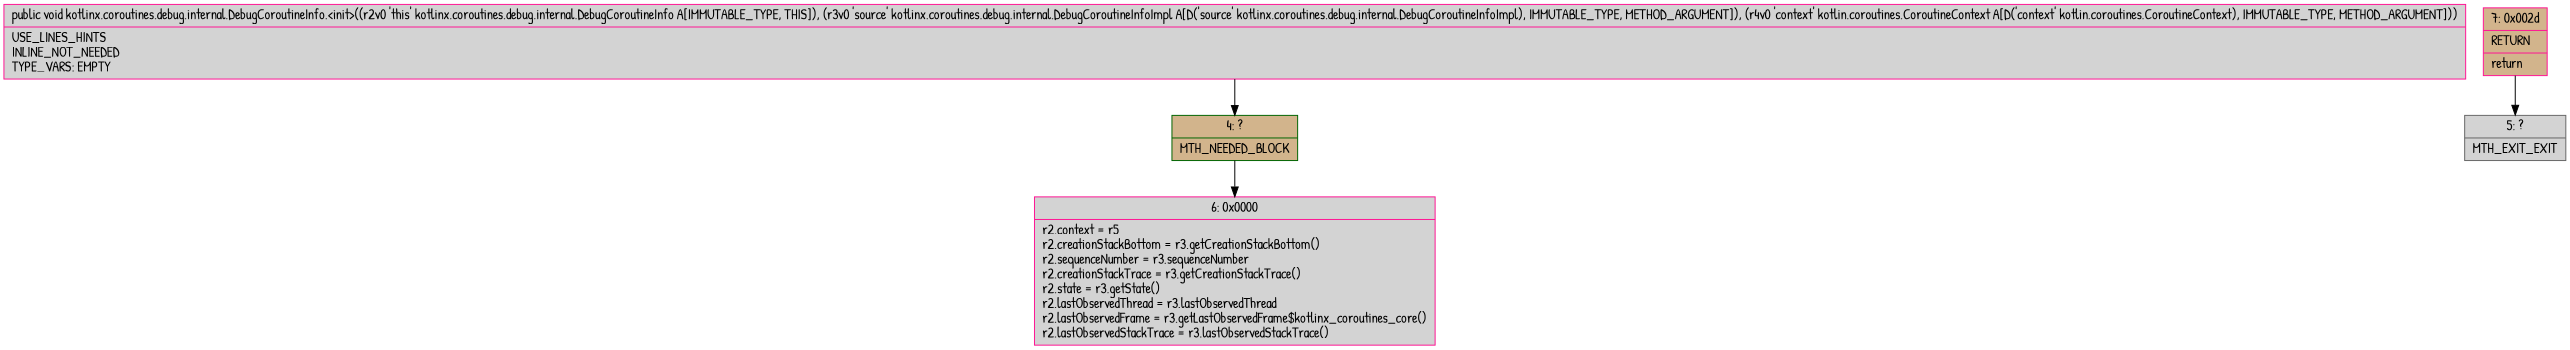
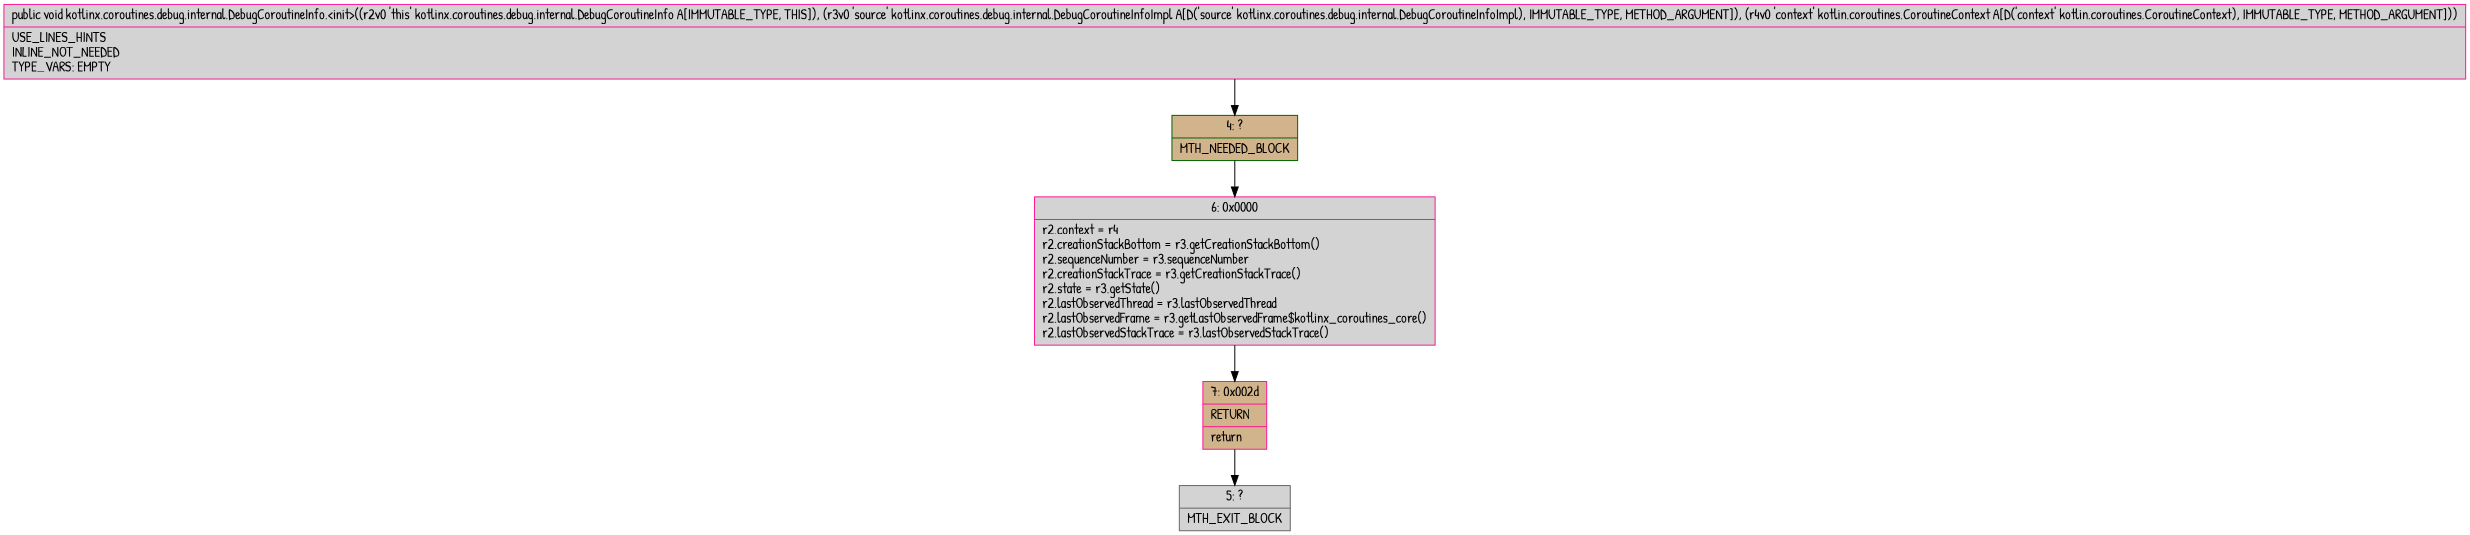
node "5: ?": text "MTH_EXIT_EXIT" -> "MTH_EXIT_BLOCK"
node "6: 0x0000": text "r2.context = r5" -> "r2.context = r4"
edge "6: 0x0000" -> "7: 0x002d": added
